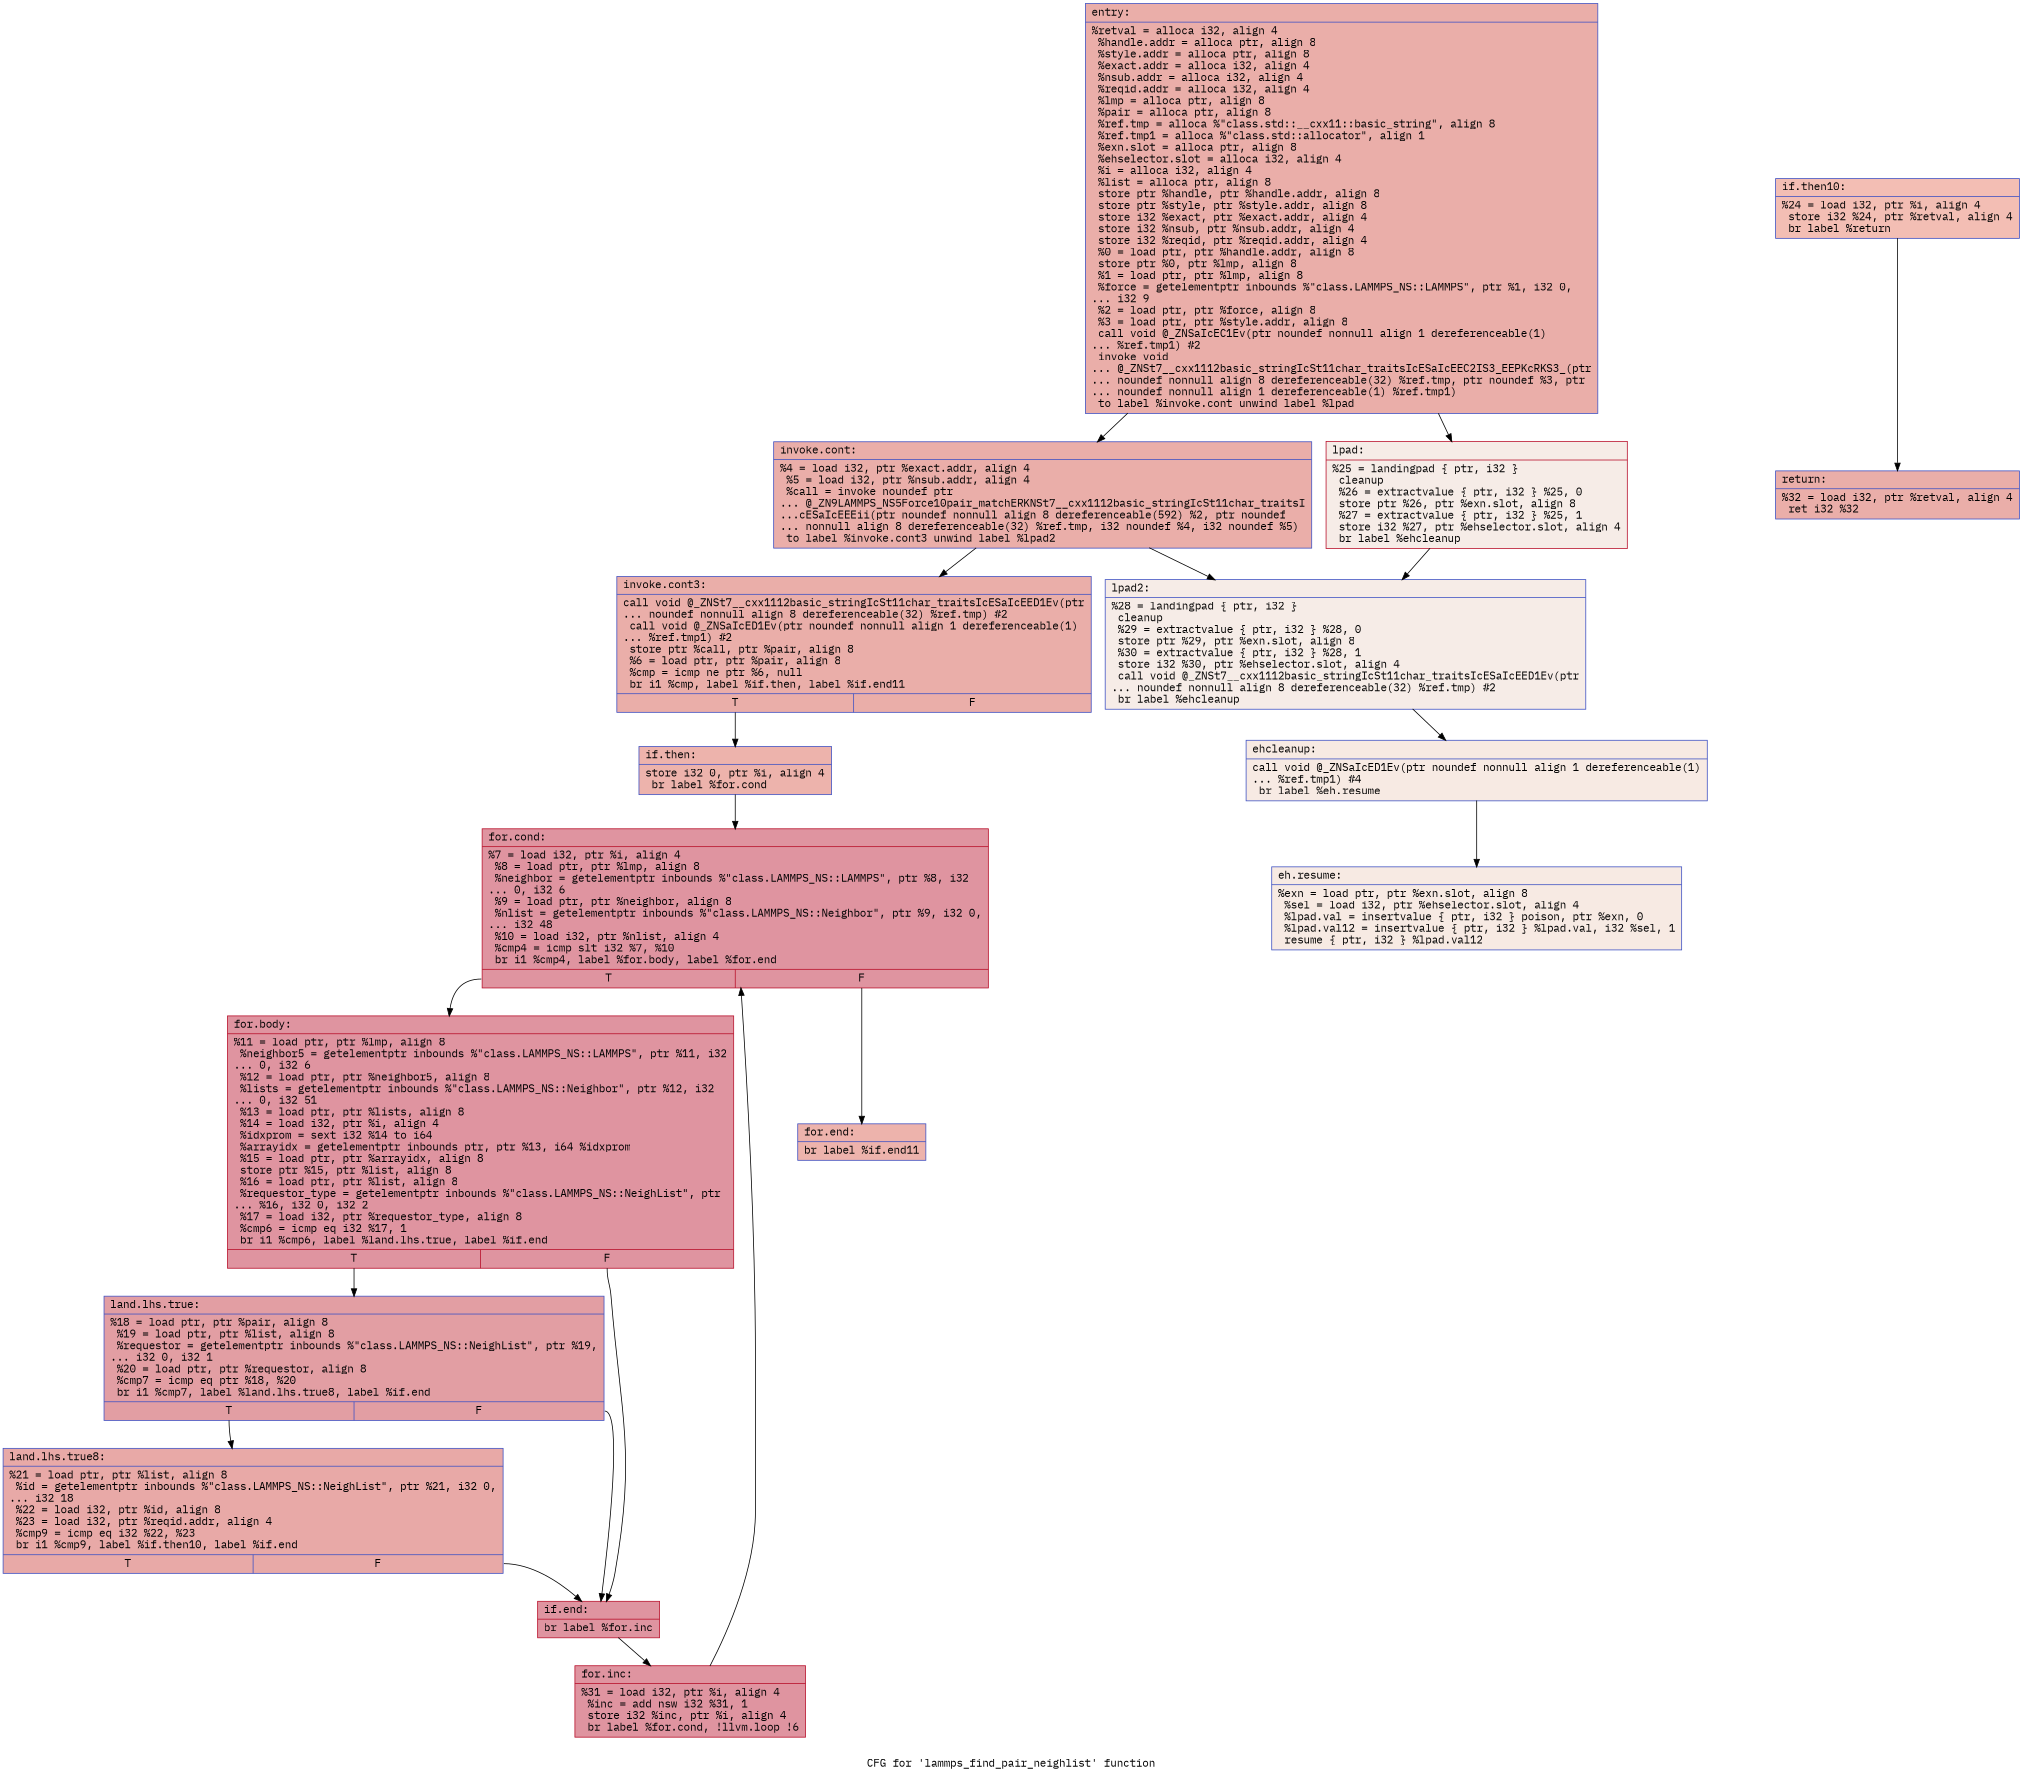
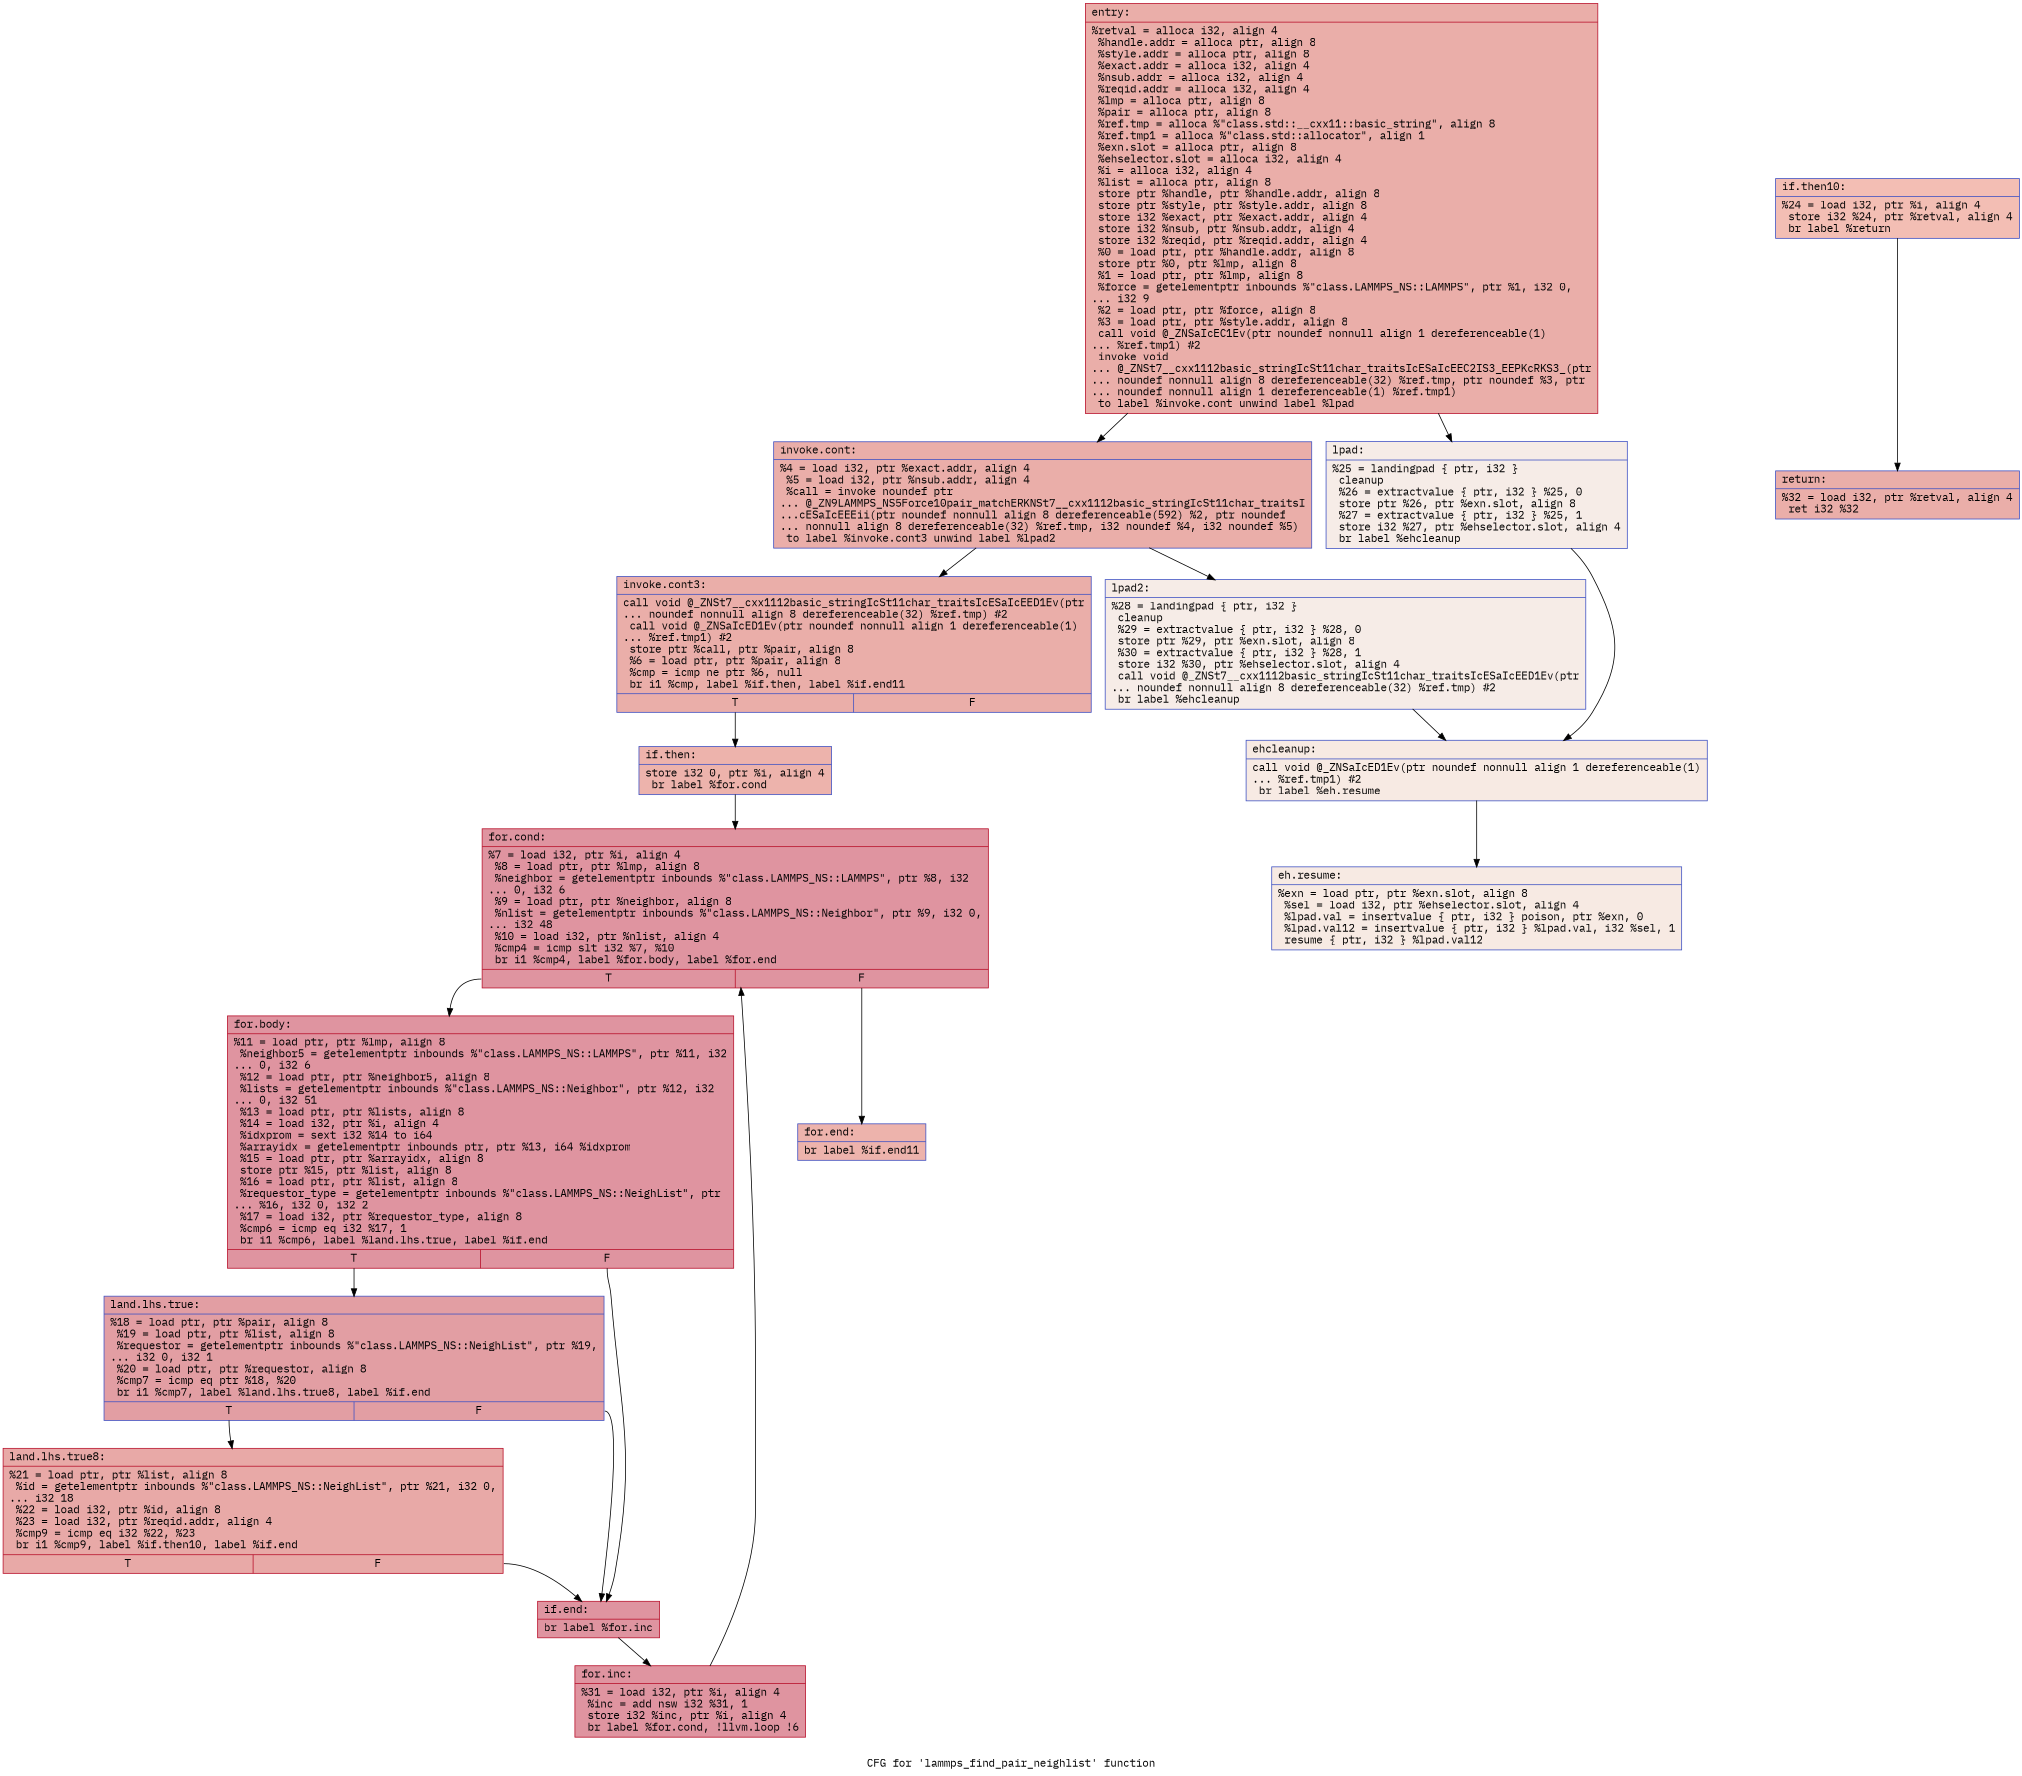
node "entry:": color #3d50c3ff -> #b70d28ff
node "lpad:": color #b70d28ff -> #3d50c3ff
edge "lpad:" -> "lpad2:": now "lpad:" -> "ehcleanup:"
node "ehcleanup:": text "... %ref.tmp1) #4" -> "... %ref.tmp1) #2"
node "land.lhs.true8:": color #3d50c3ff -> #b70d28ff
